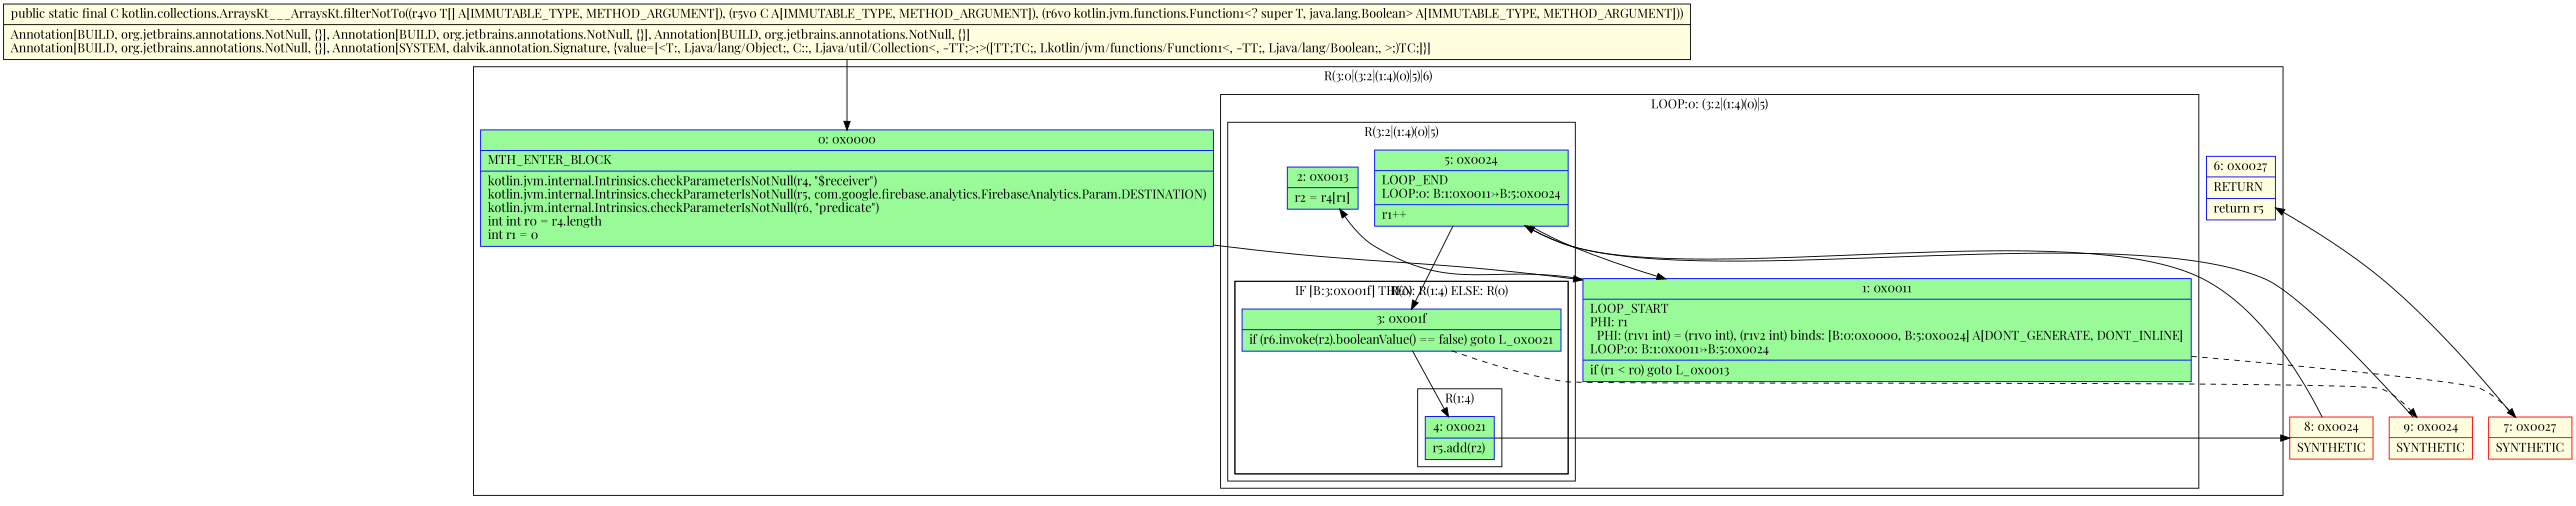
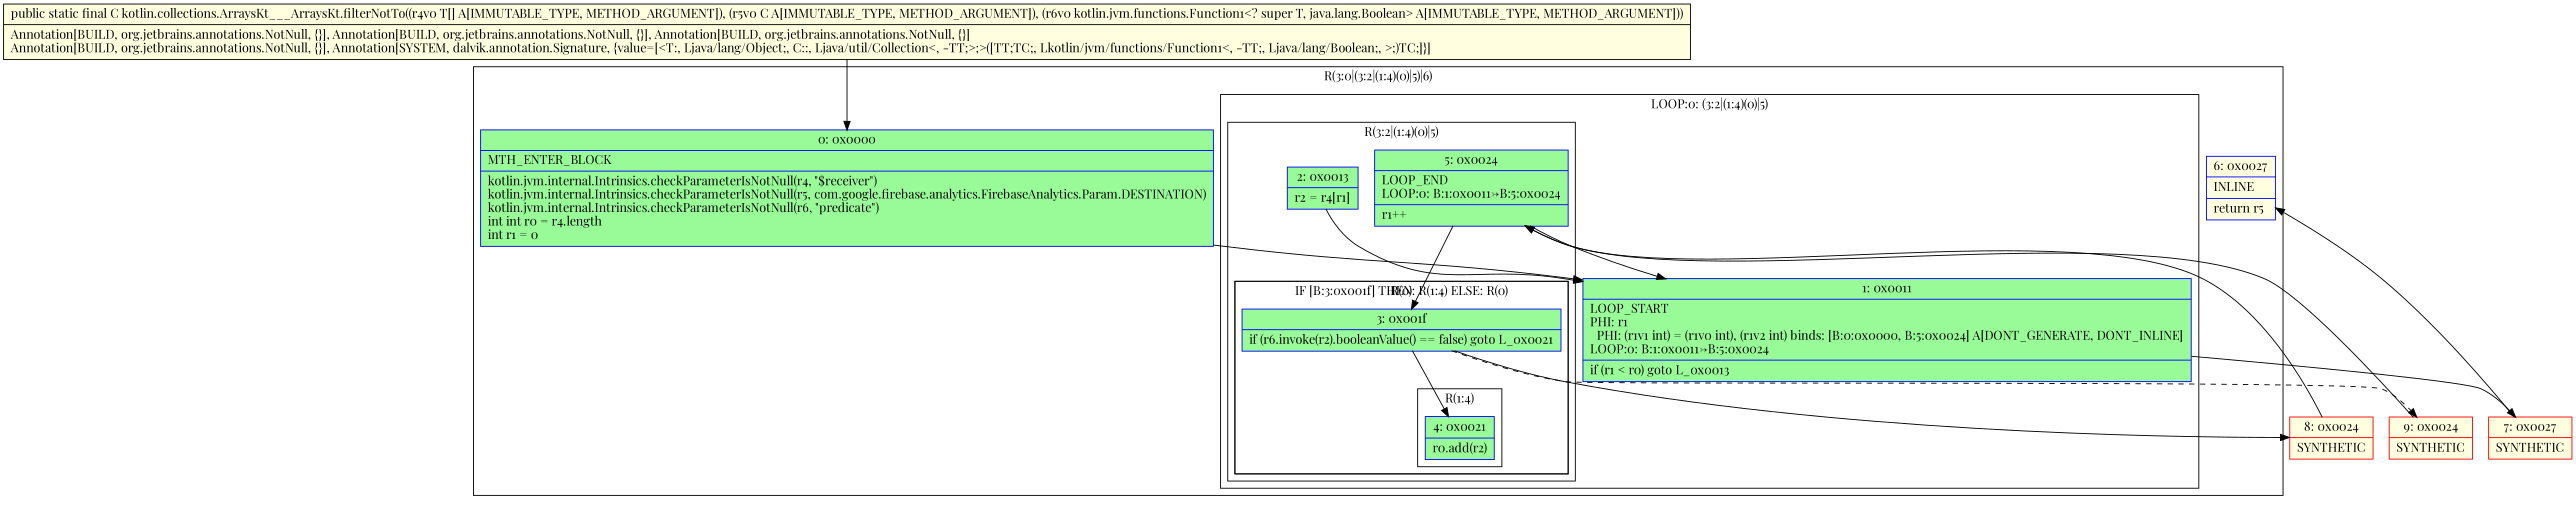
node "6: 0x0027": text "RETURN" -> "INLINE"
edge "1: 0x0011" -> "2: 0x0013": reversed
edge "1: 0x0011" -> "7: 0x0027": style dashed -> solid
edge "4: 0x0021" -> "8: 0x0024": now "3: 0x001f" -> "8: 0x0024"
node "4: 0x0021": text "r5.add(r2)" -> "r0.add(r2)"
